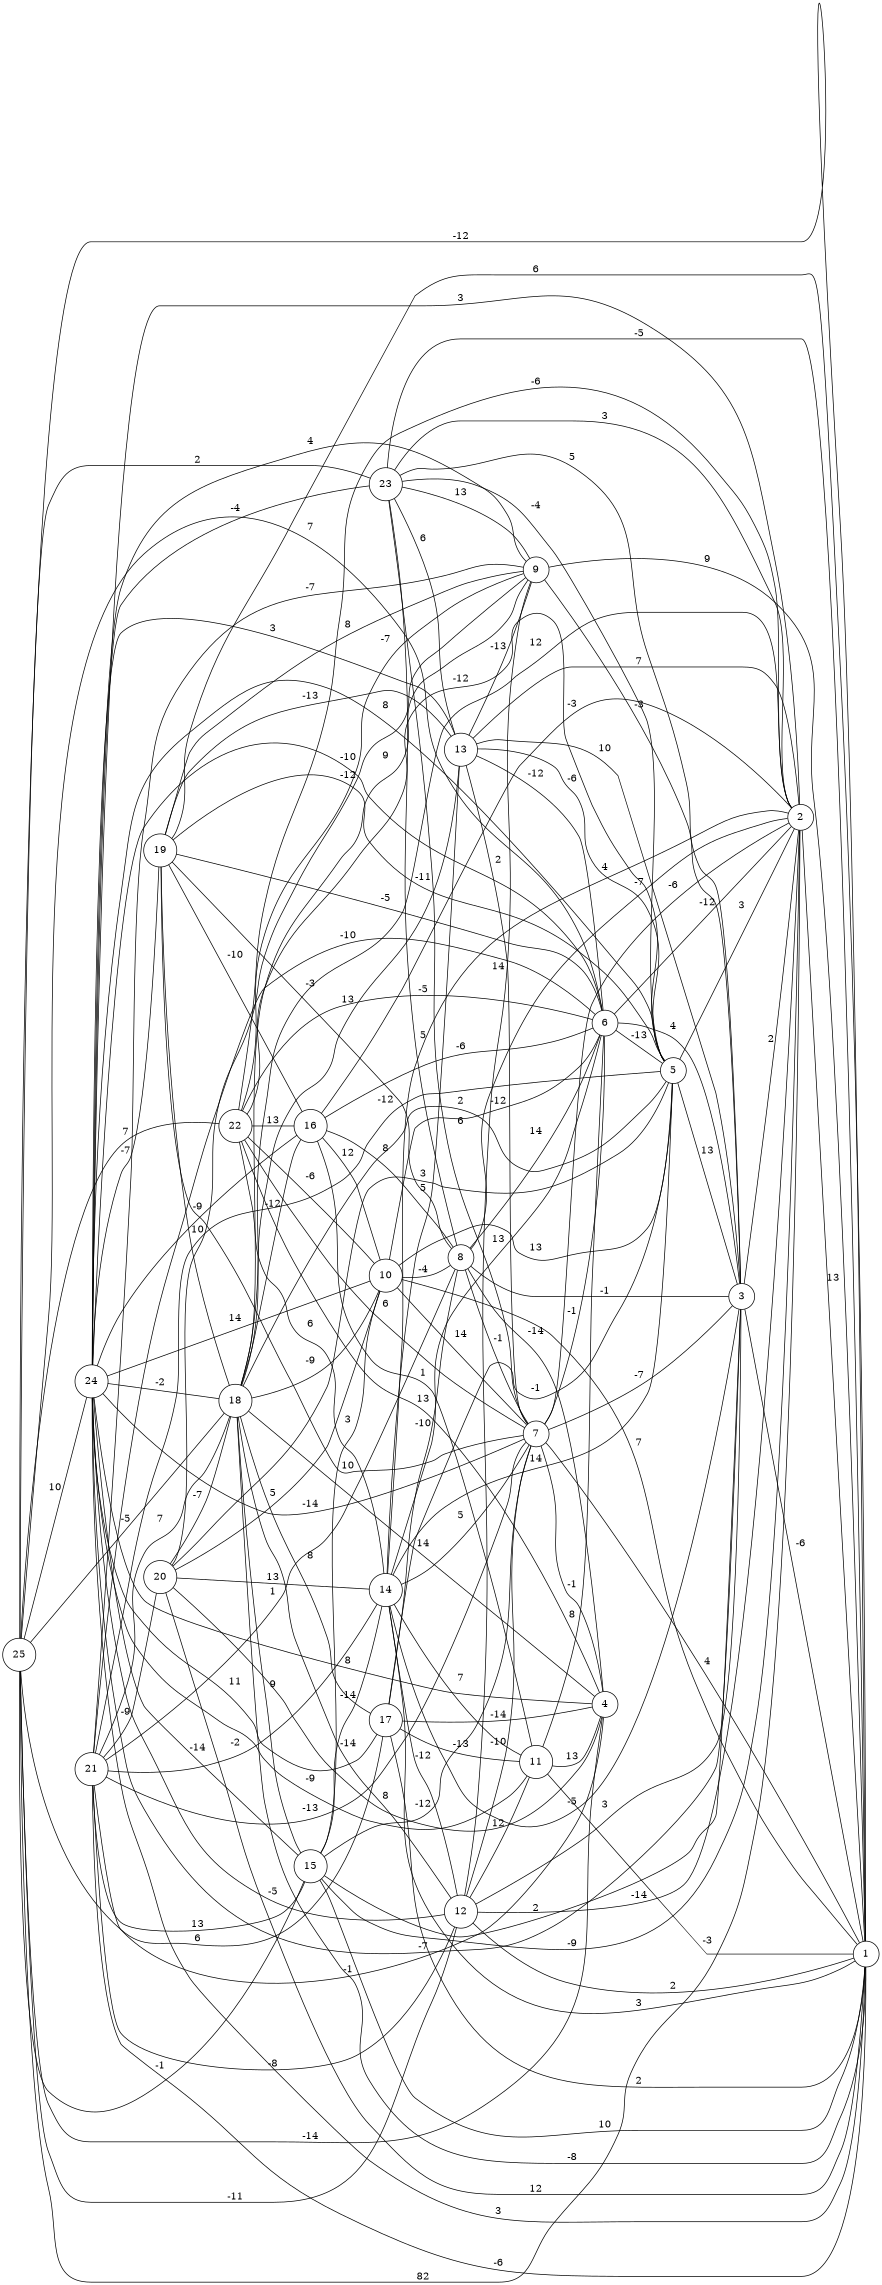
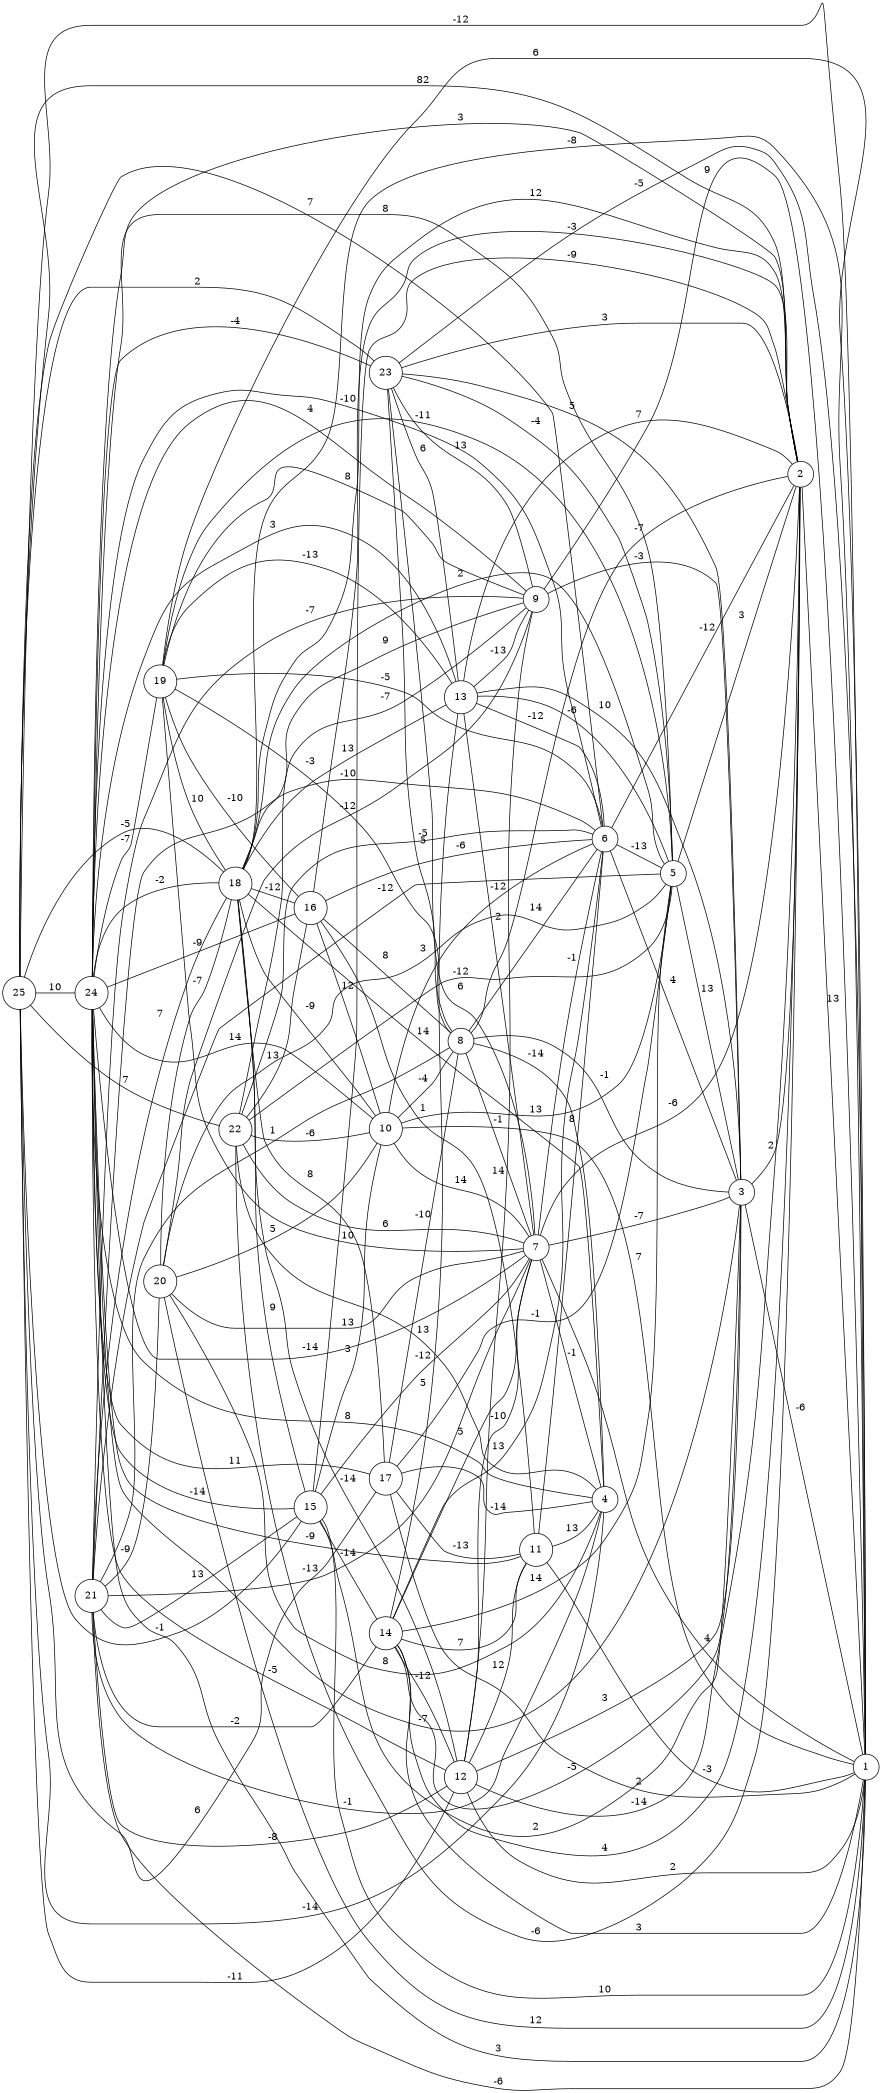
edge "22" -- "14": removed, label "6"
edge "20" -- "14": now "20" -- "7"
